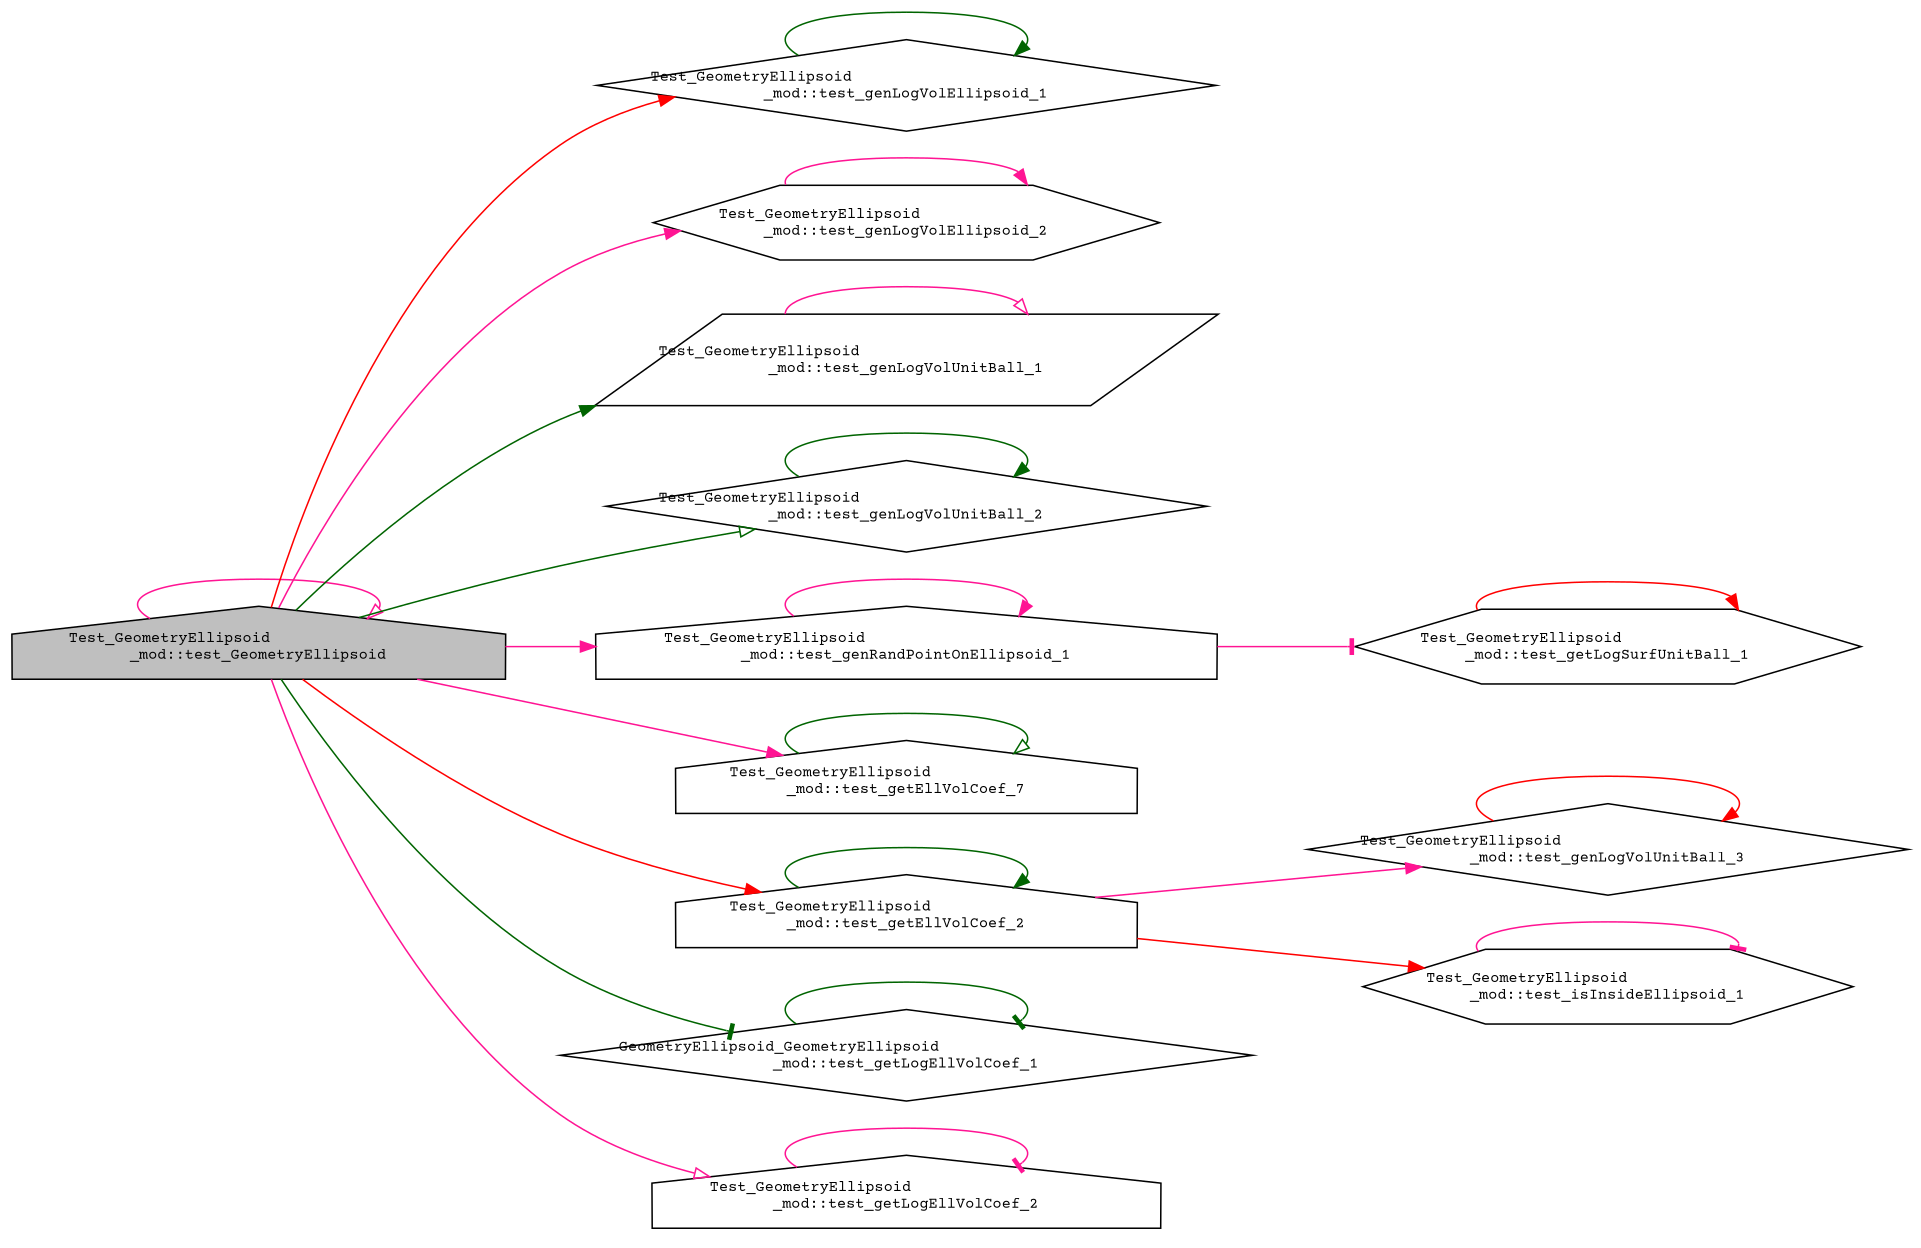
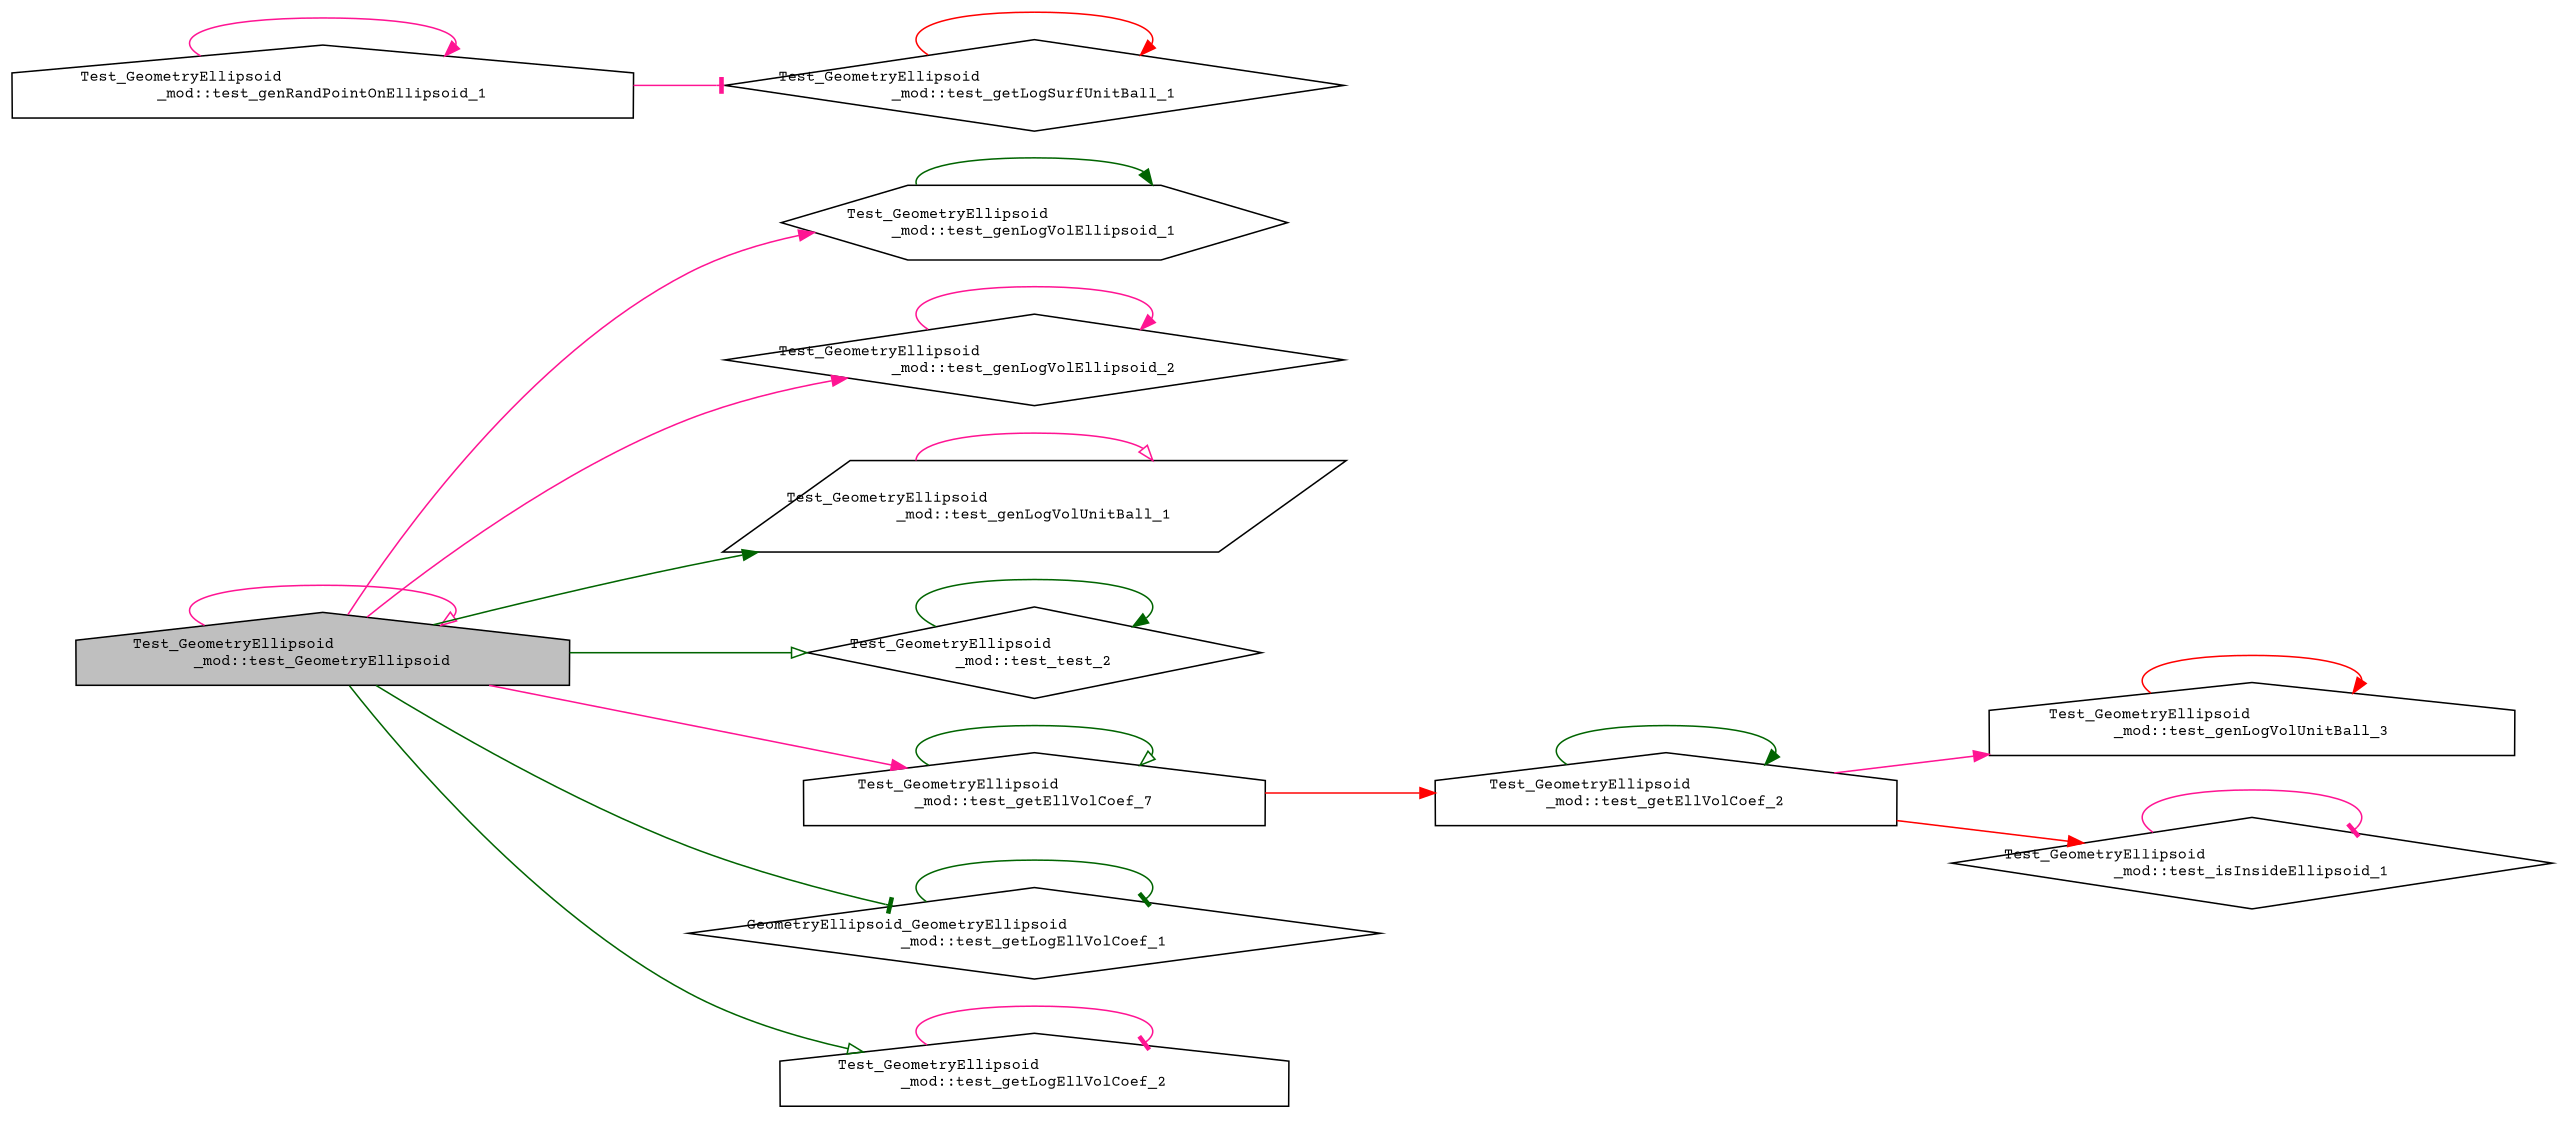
node "Test_GeometryEllipsoid _mod::test_genLogVolEllipsoid_1": shape diamond -> hexagon
node "Test_GeometryEllipsoid _mod::test_genLogVolEllipsoid_2": shape hexagon -> diamond
edge "Test_GeometryEllipsoid _mod::test_GeometryEllipsoid" -> "Test_GeometryEllipsoid _mod::test_genLogVolEllipsoid_1": color red -> deeppink
node "Test_GeometryEllipsoid _mod::test_genLogVolUnitBall_2": label "Test_GeometryEllipsoid _mod::test_genLogVolUnitBall_2" -> "Test_GeometryEllipsoid _mod::test_test_2"
edge "Test_GeometryEllipsoid _mod::test_GeometryEllipsoid" -> "Test_GeometryEllipsoid _mod::test_genRandPointOnEllipsoid_1": removed
node "Test_GeometryEllipsoid _mod::test_getLogSurfUnitBall_1": shape hexagon -> diamond
edge "Test_GeometryEllipsoid _mod::test_GeometryEllipsoid" -> "Test_GeometryEllipsoid _mod::test_getEllVolCoef_2": now "Test_GeometryEllipsoid _mod::test_getEllVolCoef_7" -> "Test_GeometryEllipsoid _mod::test_getEllVolCoef_2"
node "Test_GeometryEllipsoid _mod::test_genLogVolUnitBall_3": shape diamond -> house
edge "Test_GeometryEllipsoid _mod::test_GeometryEllipsoid" -> "Test_GeometryEllipsoid _mod::test_getLogEllVolCoef_2": color deeppink -> darkgreen
node "Test_GeometryEllipsoid _mod::test_isInsideEllipsoid_1": shape hexagon -> diamond
